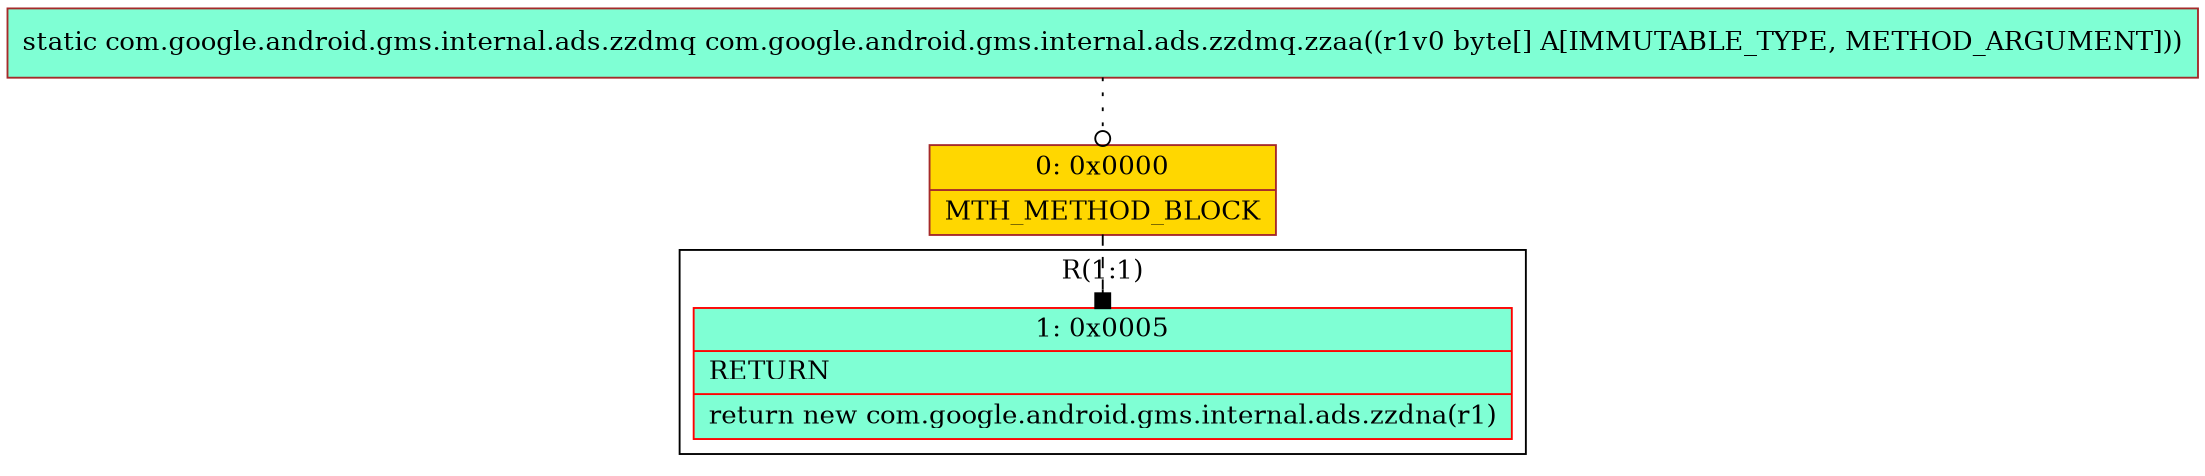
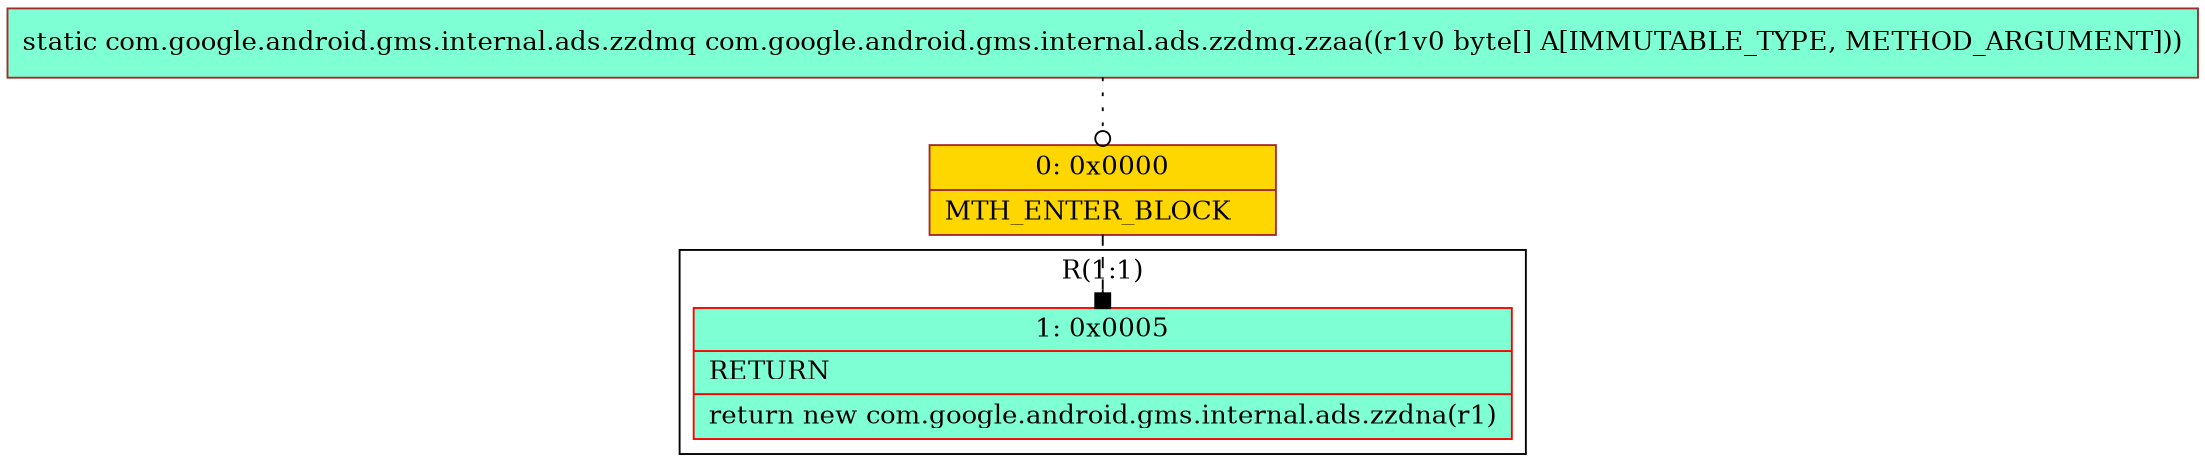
node "0: 0x0000": text "MTH_METHOD_BLOCK" -> "MTH_ENTER_BLOCK"
